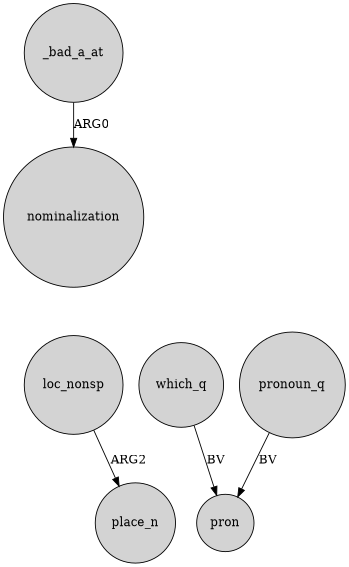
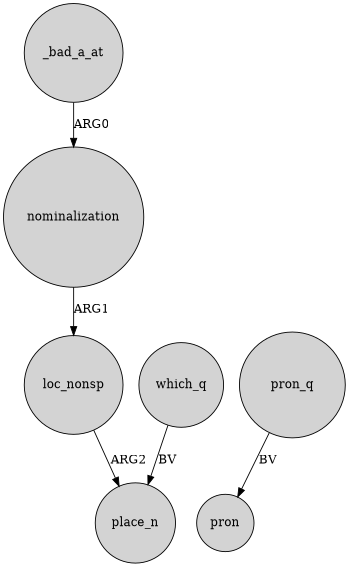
edge "nominalization" -> "loc_nonsp": added, label "ARG1"
node "pronoun_q": label "pronoun_q" -> "pron_q"
edge "which_q" -> "pron": now "which_q" -> "place_n"
